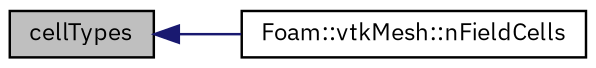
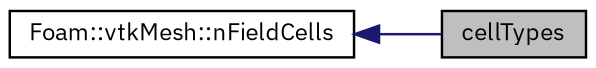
edge "Foam::vtkMesh::nFieldCells" -> "cellTypes": reversed
